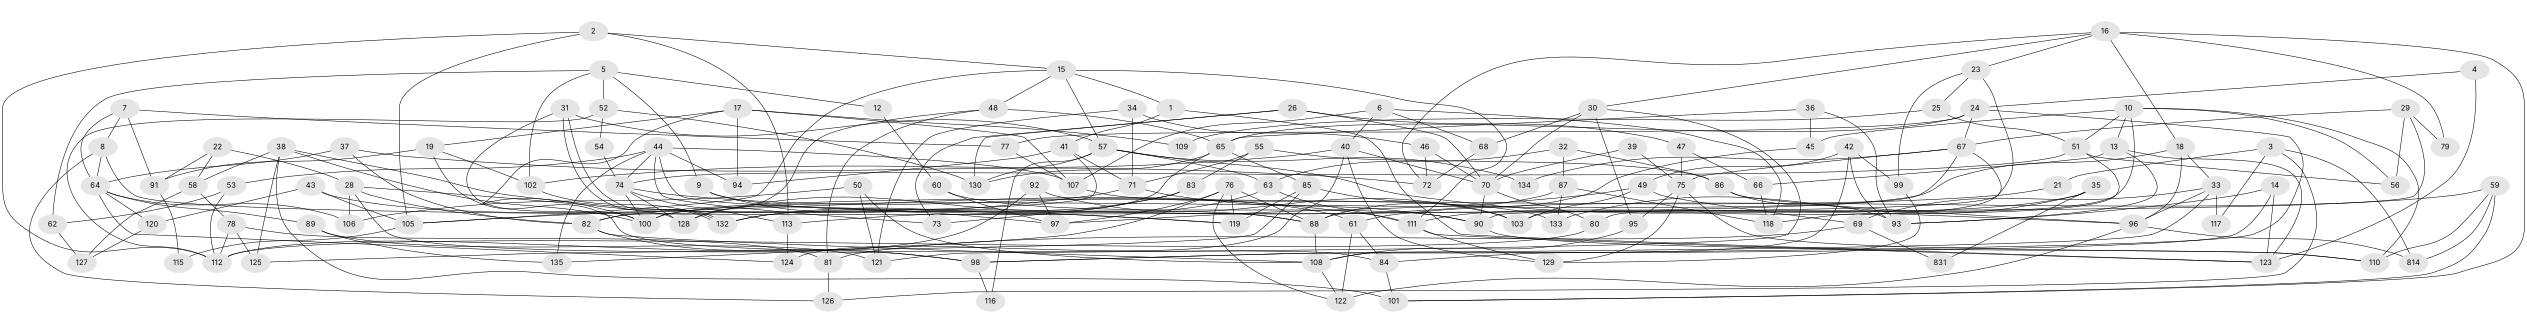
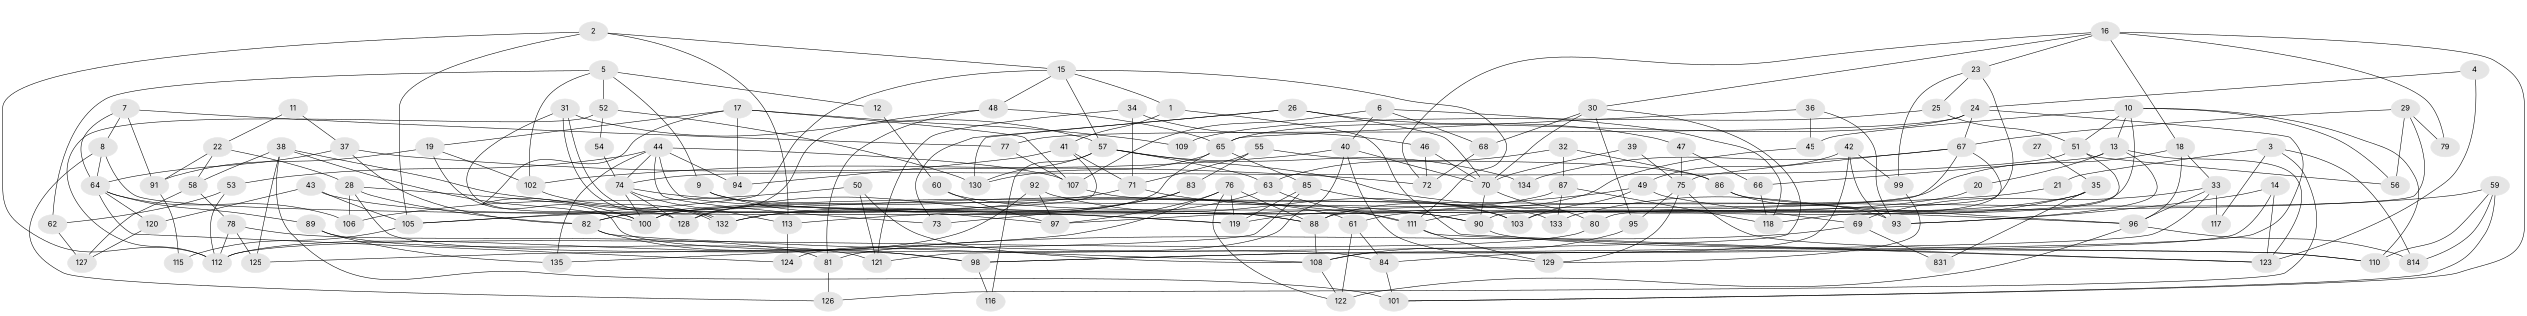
node "11": added
node "27": added
node "20": added
